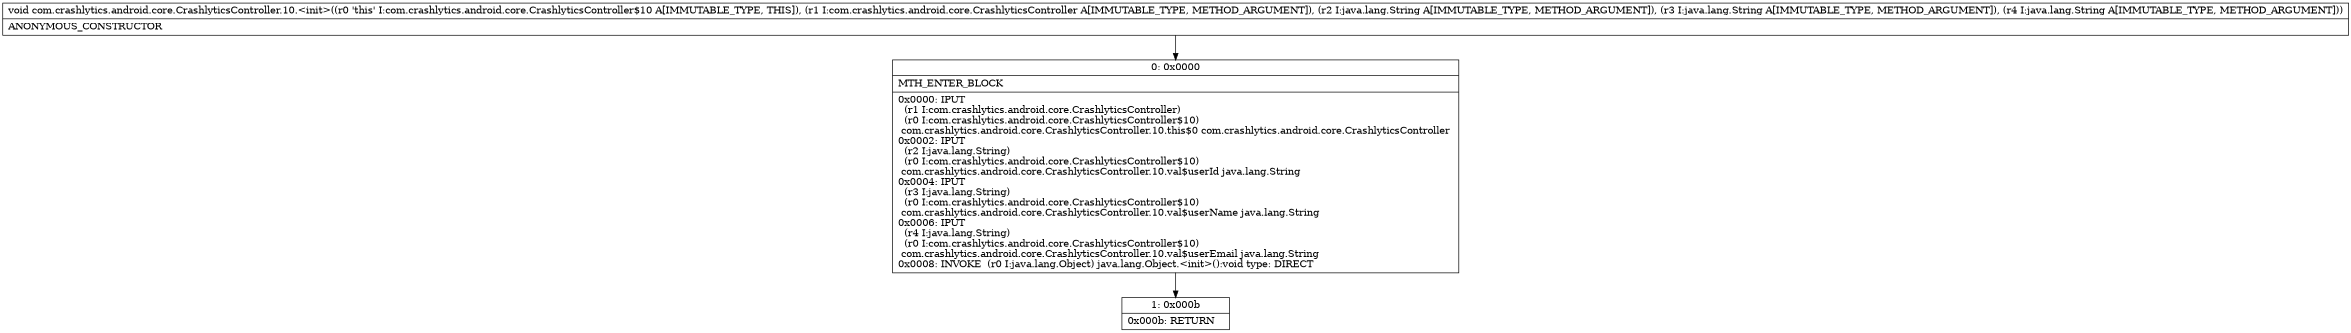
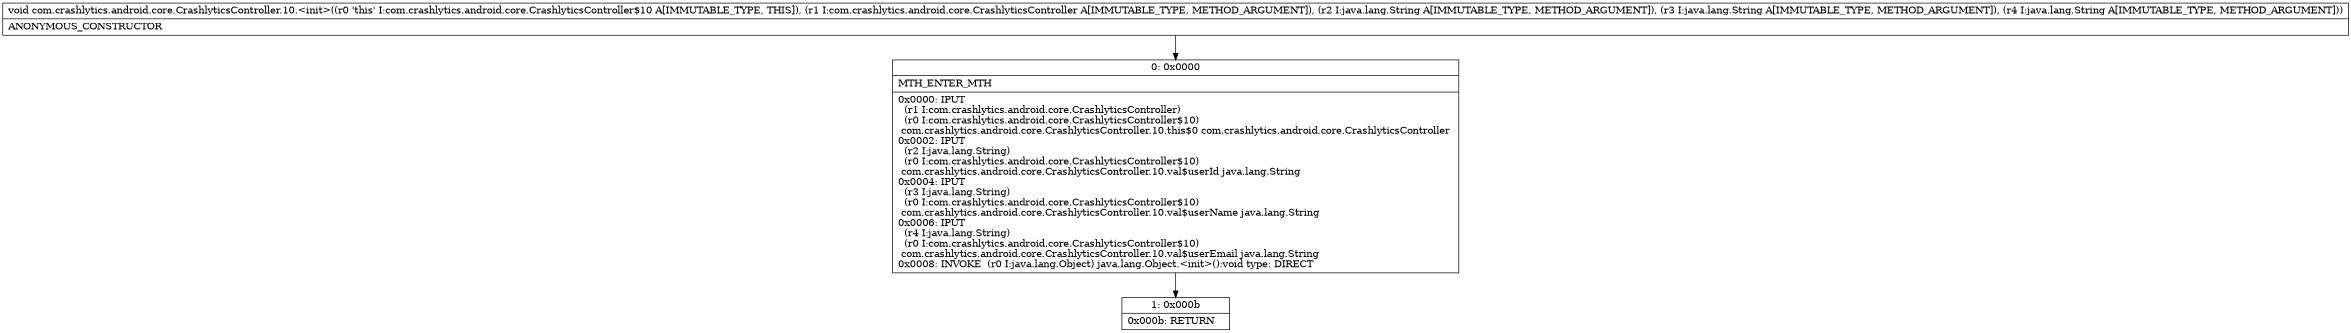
node "0: 0x0000": text "MTH_ENTER_BLOCK" -> "MTH_ENTER_MTH"
